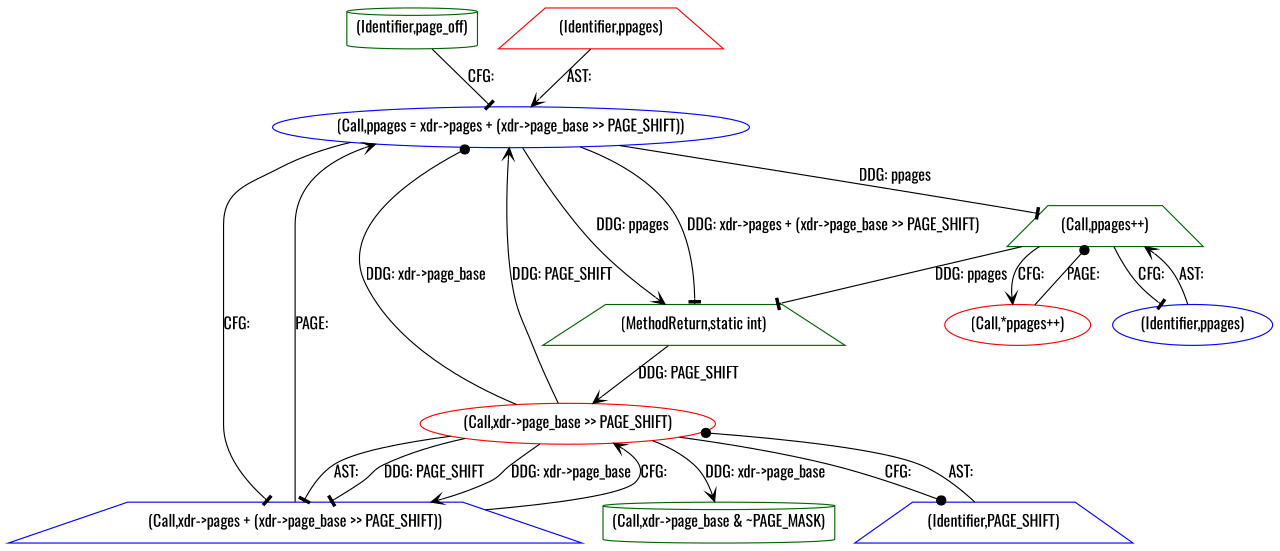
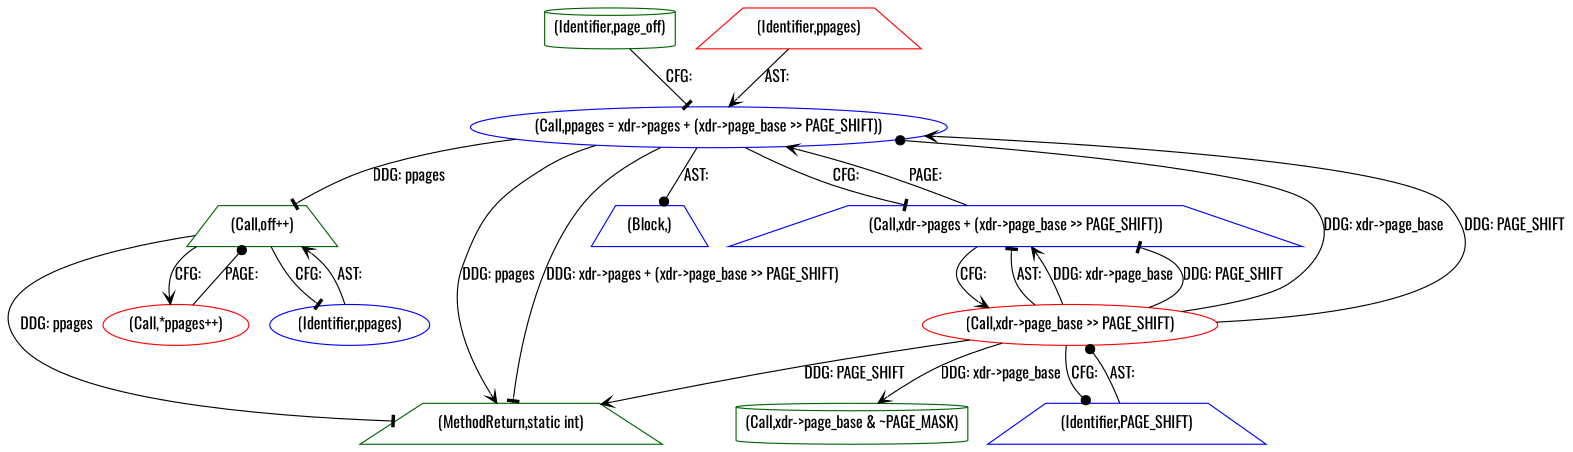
node "(Block,)": added
node "(Call,ppages++)": label "(Call,ppages++)" -> "(Call,off++)"
edge "(MethodReturn,static int)" -> "(Call,xdr->page_base >> PAGE_SHIFT)": reversed
